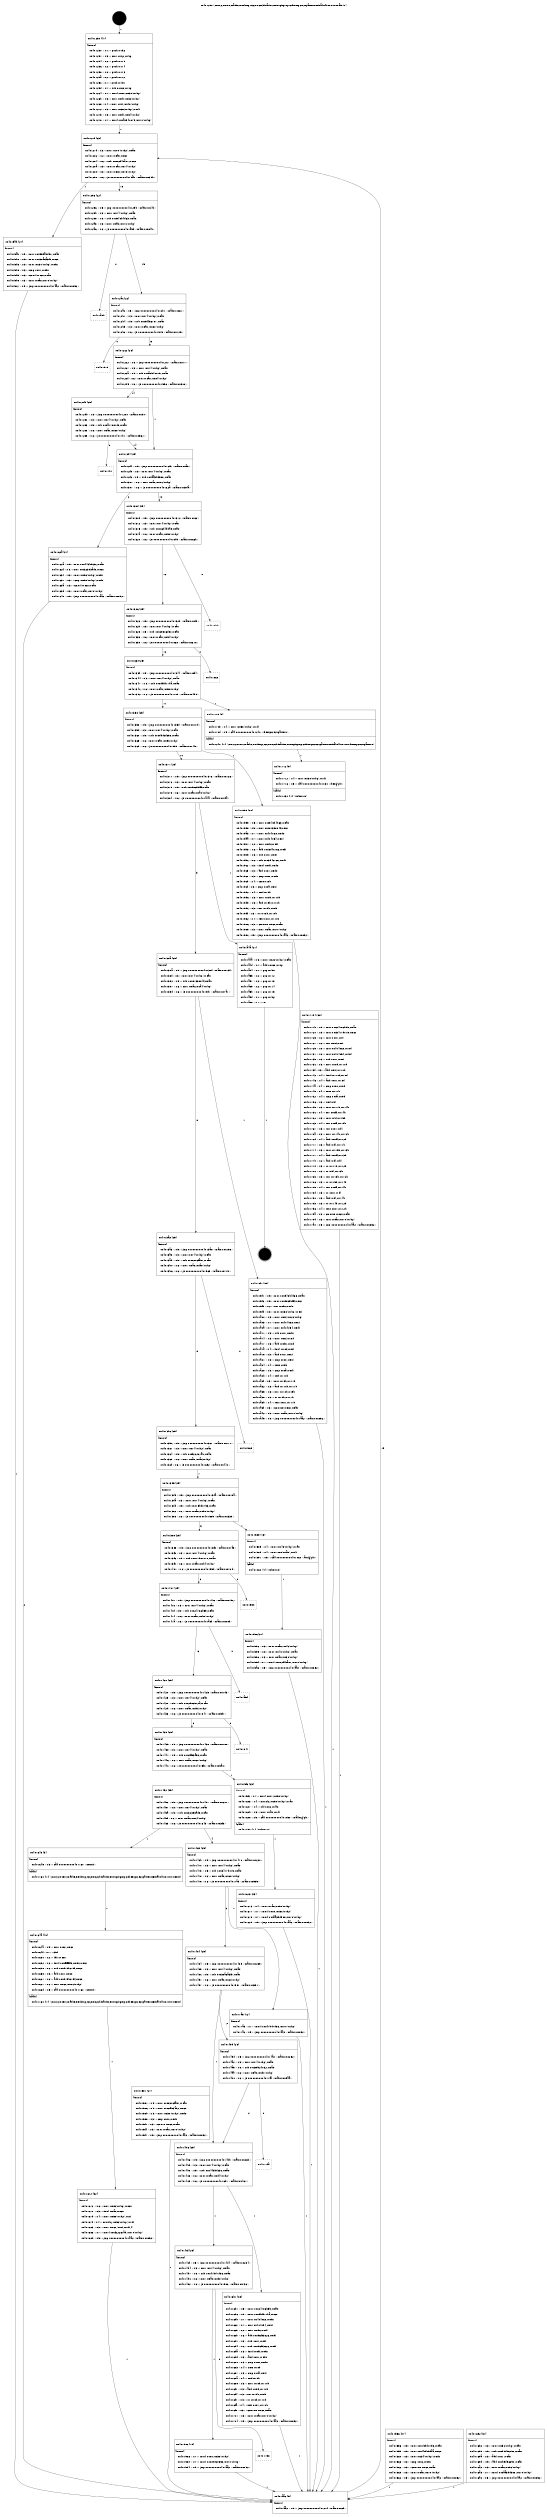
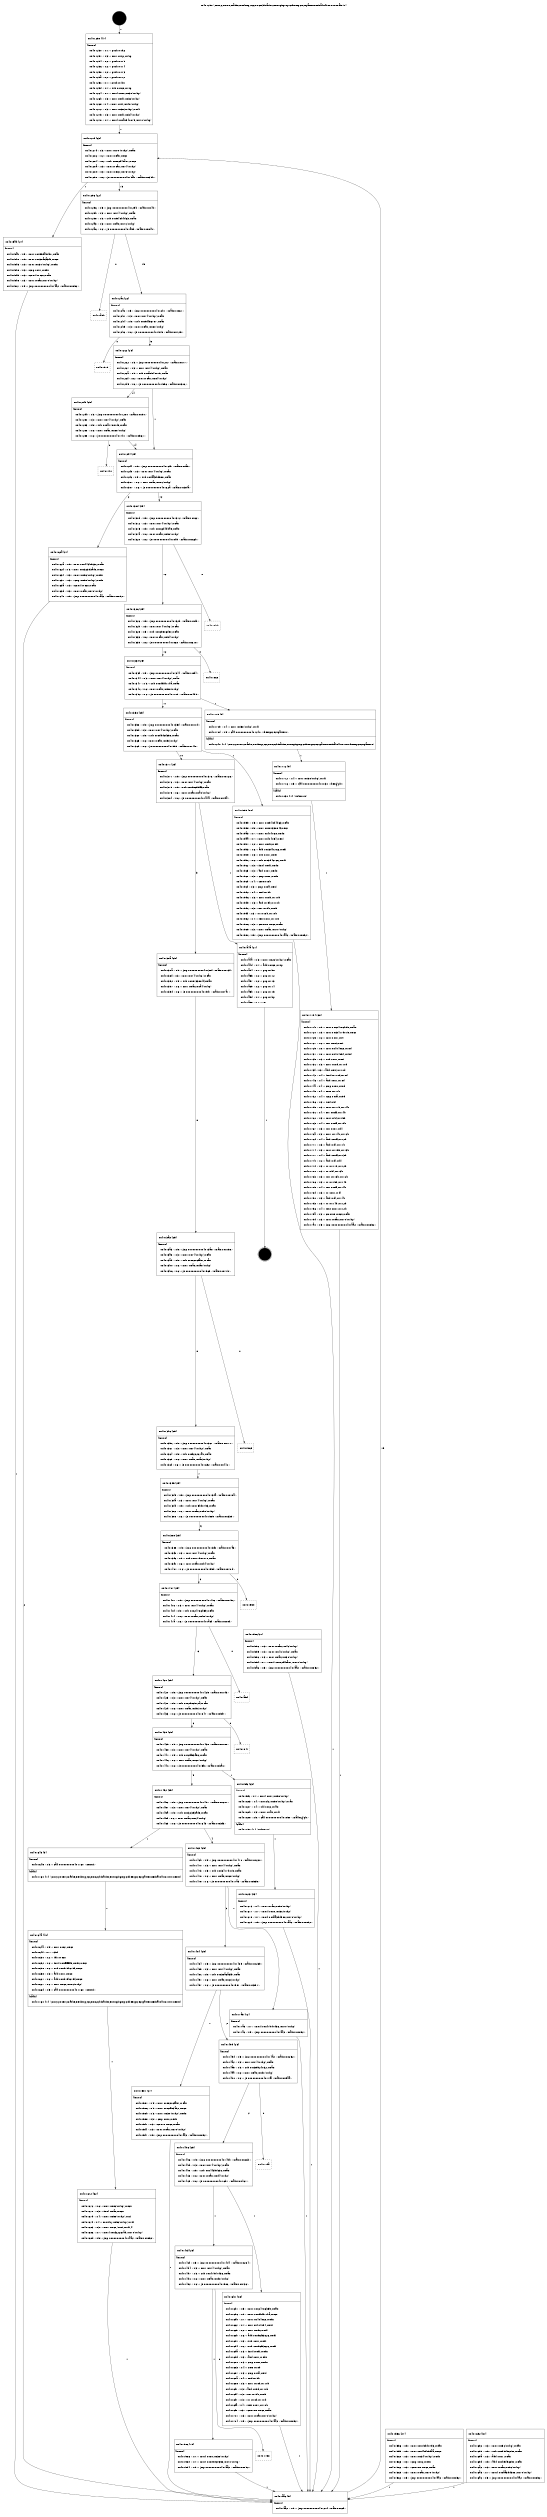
edge "0x401712 [9]" -> "0x40171b [138]": added, label "1"
node "0x4019f1 [89]": removed
node "0x401589 [13]": removed
edge "0x401439 [25]" -> "0x401452 [25]": added, label "5"
edge "0x401484 [25]" -> "0x4014b6 [25]": now "0x401484 [25]" -> "0x4015e1 [27]"
